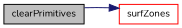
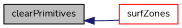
edge "clearPrimitives" -> "surfZones": reversed
